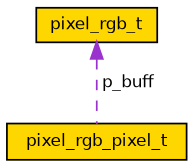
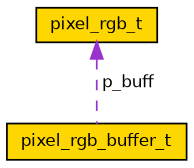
node "pixel_rgb_pixel_t": label "pixel_rgb_pixel_t" -> "pixel_rgb_buffer_t"
